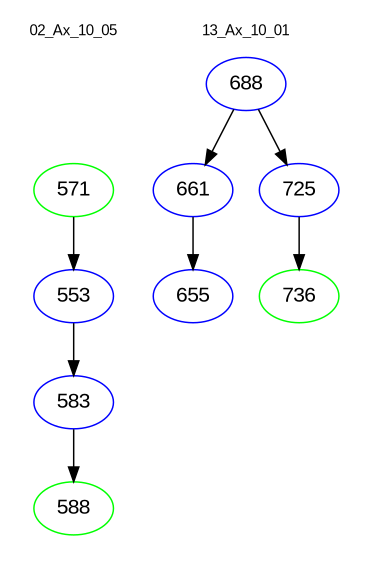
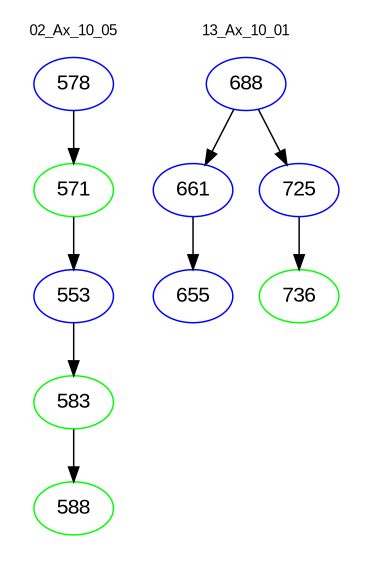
node "578": added
node "583": color blue -> green
